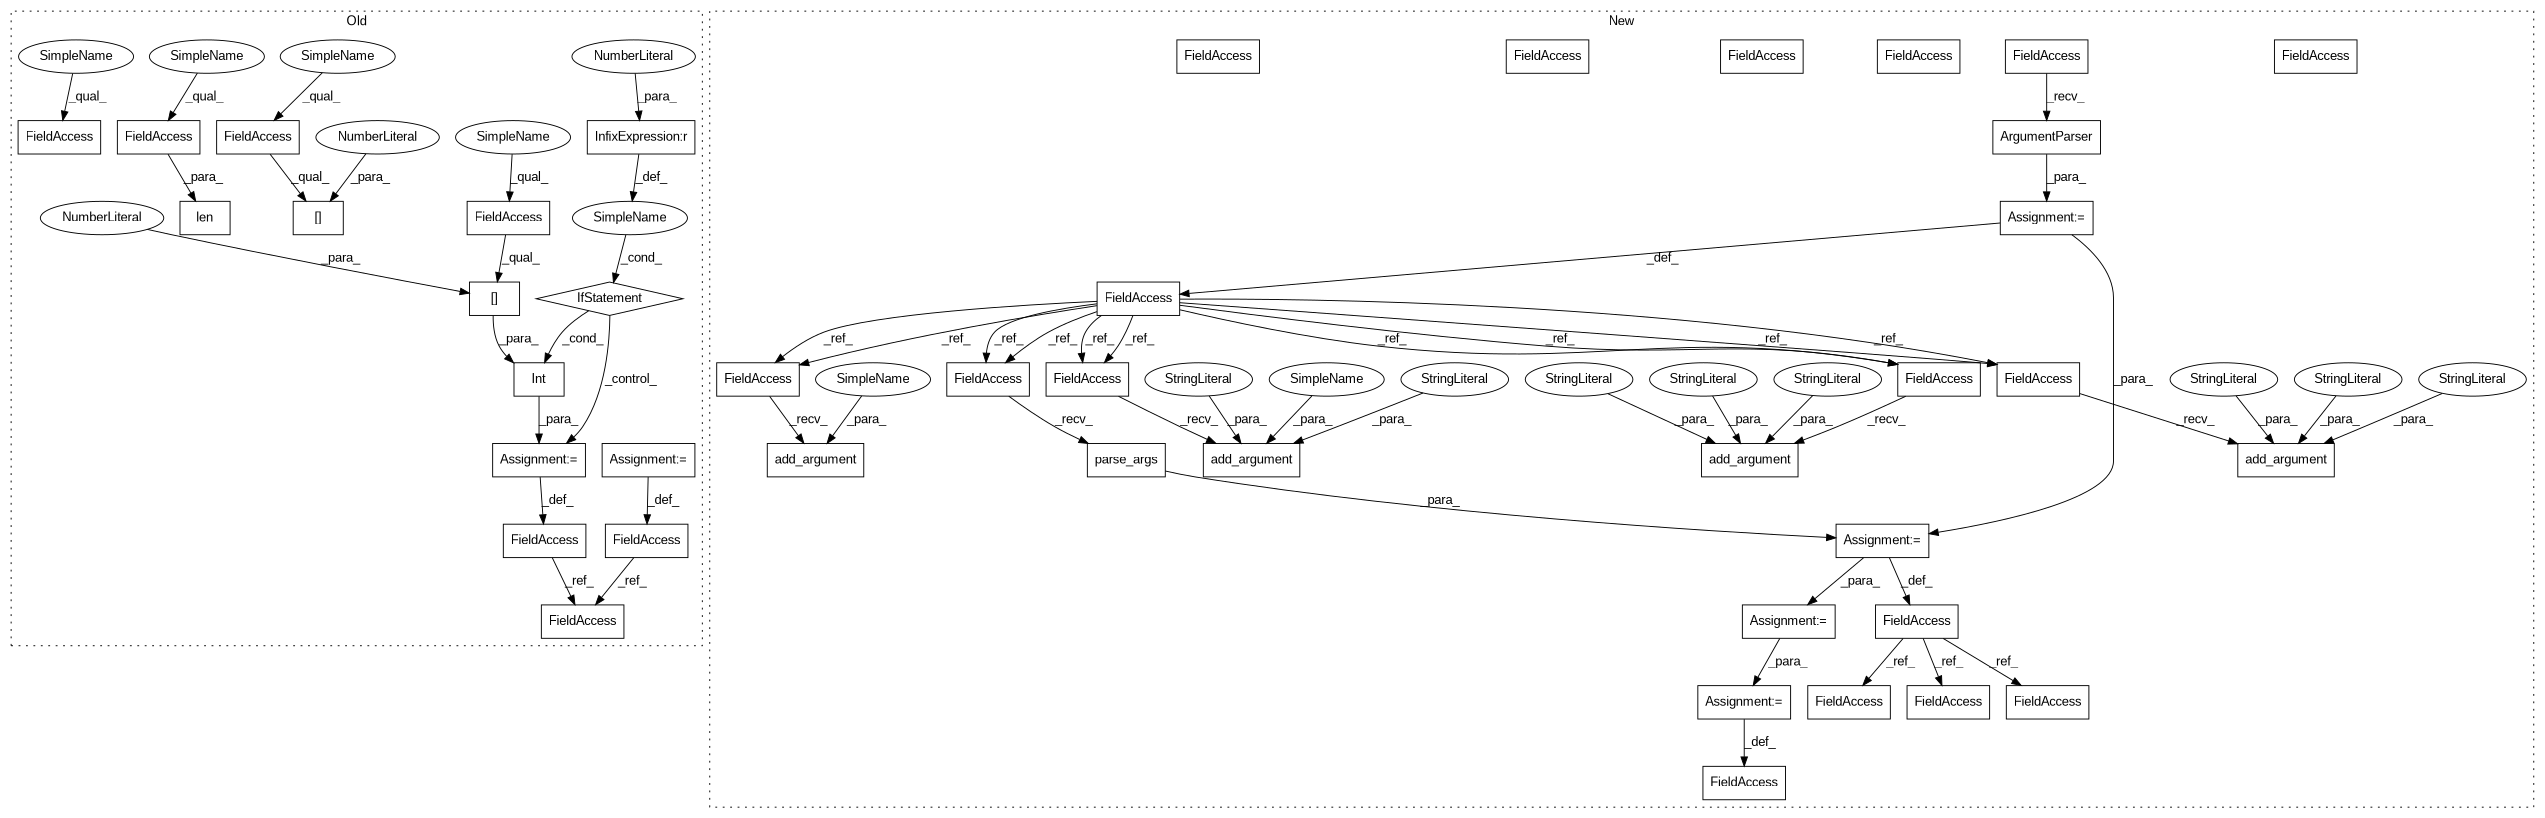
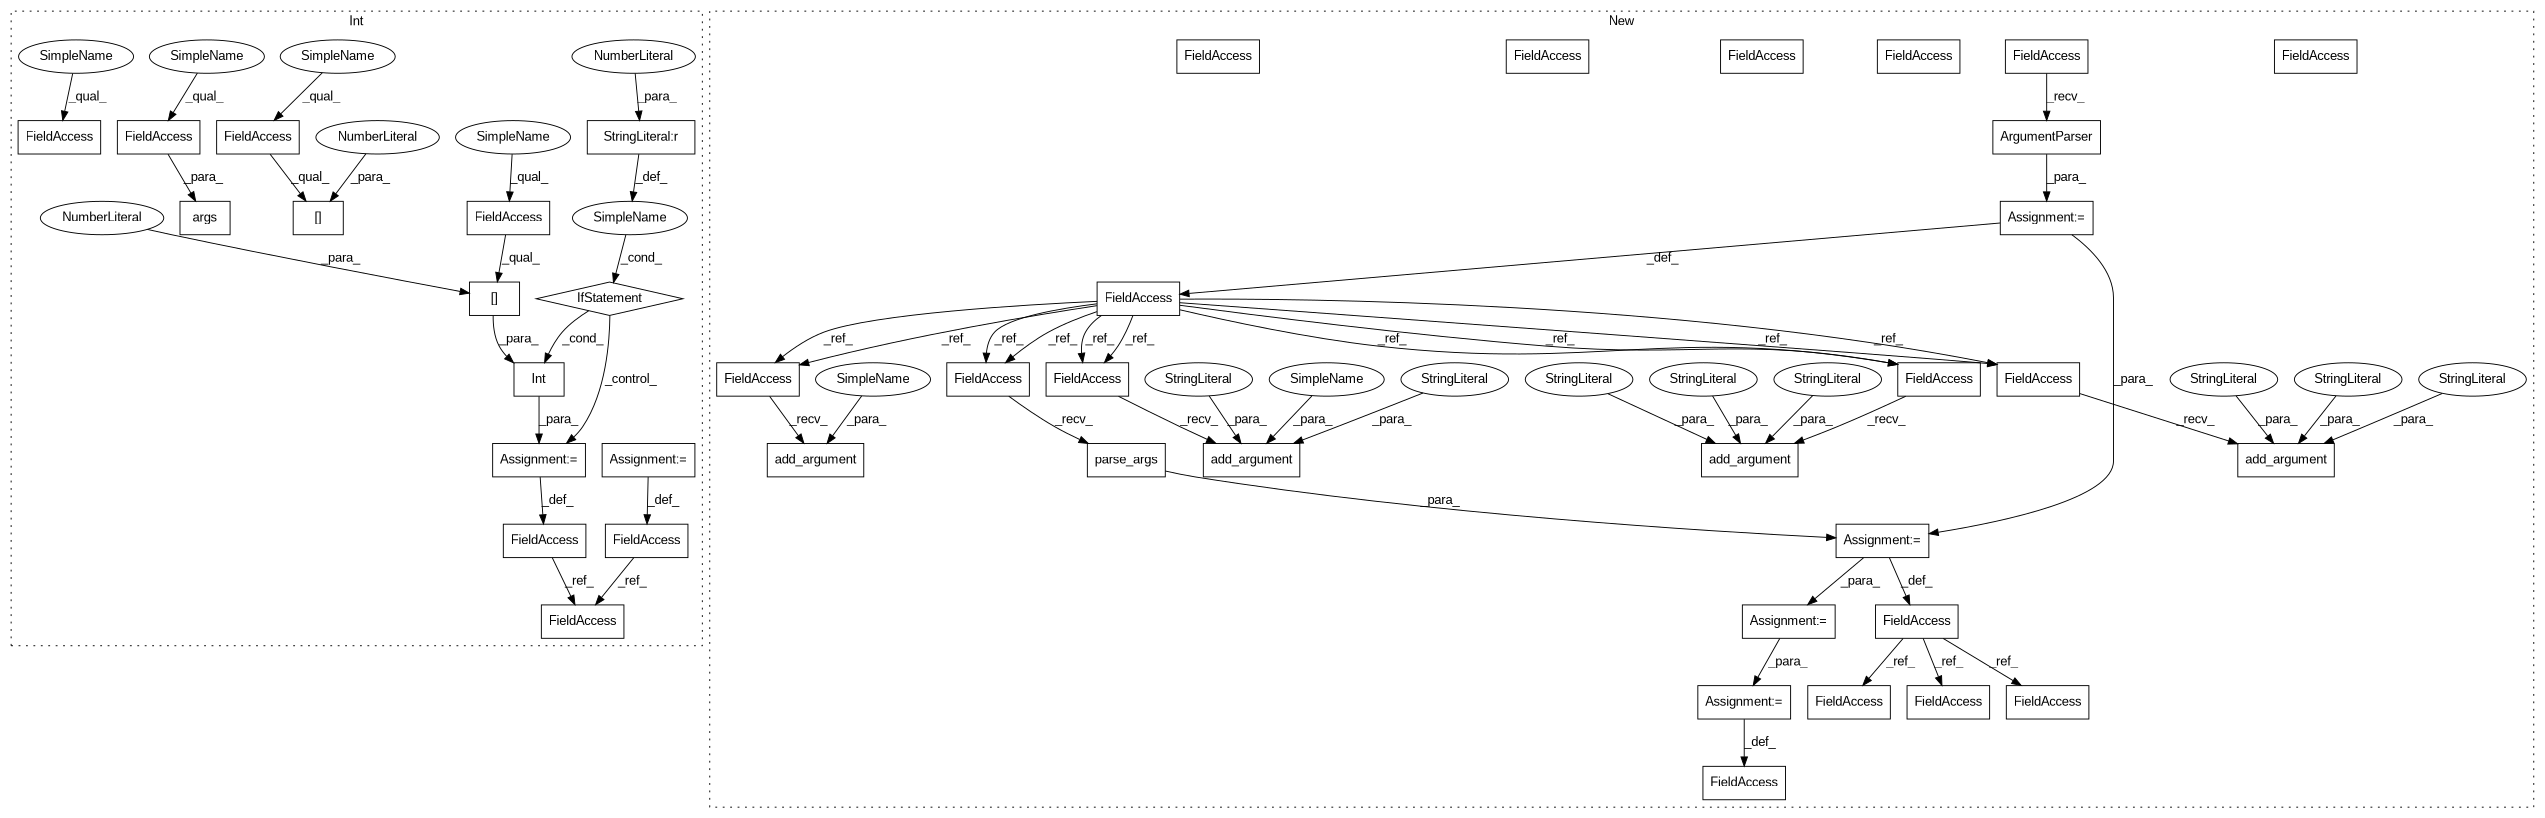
cluster "Old": label "Old" -> "Int"
node "InfixExpression:r": label "InfixExpression:r" -> "StringLiteral:r"
node "len": label "len" -> "args"
